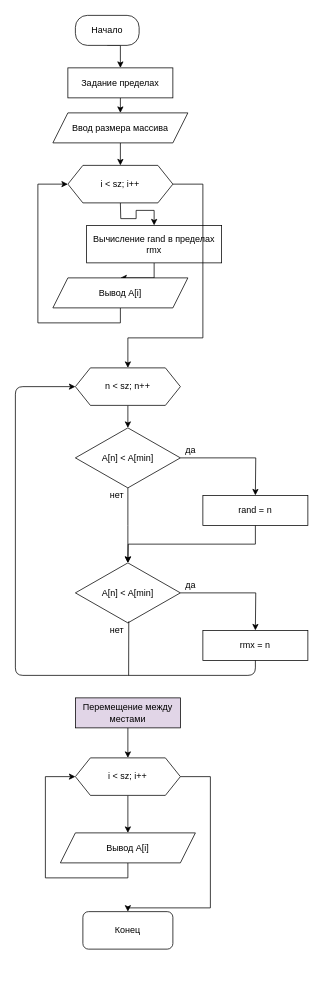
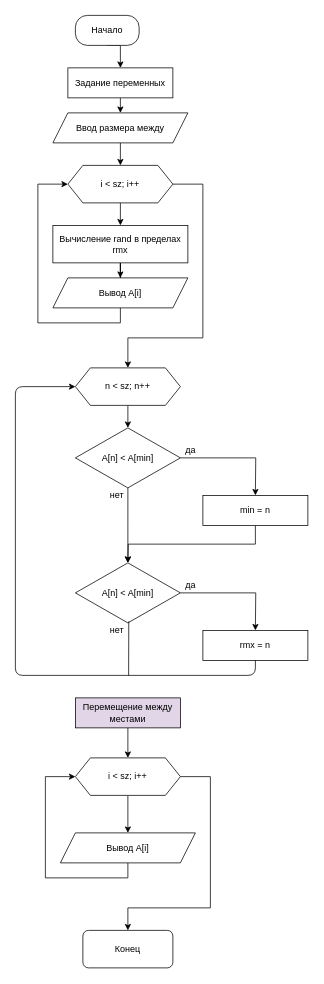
node "Задание пределах": label "Задание пределах" -> "Задание переменных"
node "Ввод размера массива": label "Ввод размера массива" -> "Ввод размера между"
node "Вычисление rand в пределах rmx": moved (154, 244) -> (120, 244)
node "rand = n": label "rand = n" -> "min = n"
node "Конец": moved (128, 930) -> (128, 949)
